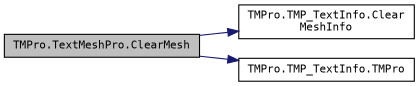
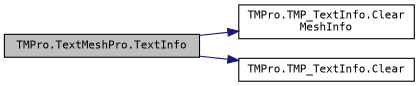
node "TMPro.TextMeshPro.ClearMesh": label "TMPro.TextMeshPro.ClearMesh" -> "TMPro.TextMeshPro.TextInfo"
node "TMPro.TMP_TextInfo.TMPro": label "TMPro.TMP_TextInfo.TMPro" -> "TMPro.TMP_TextInfo.Clear"
